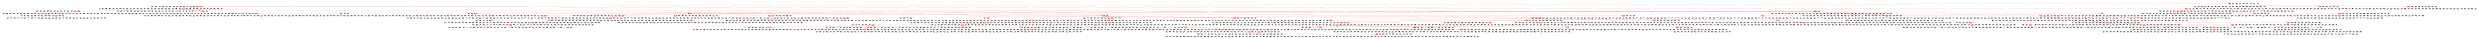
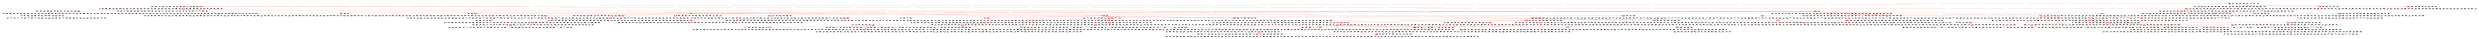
node "403588": added
